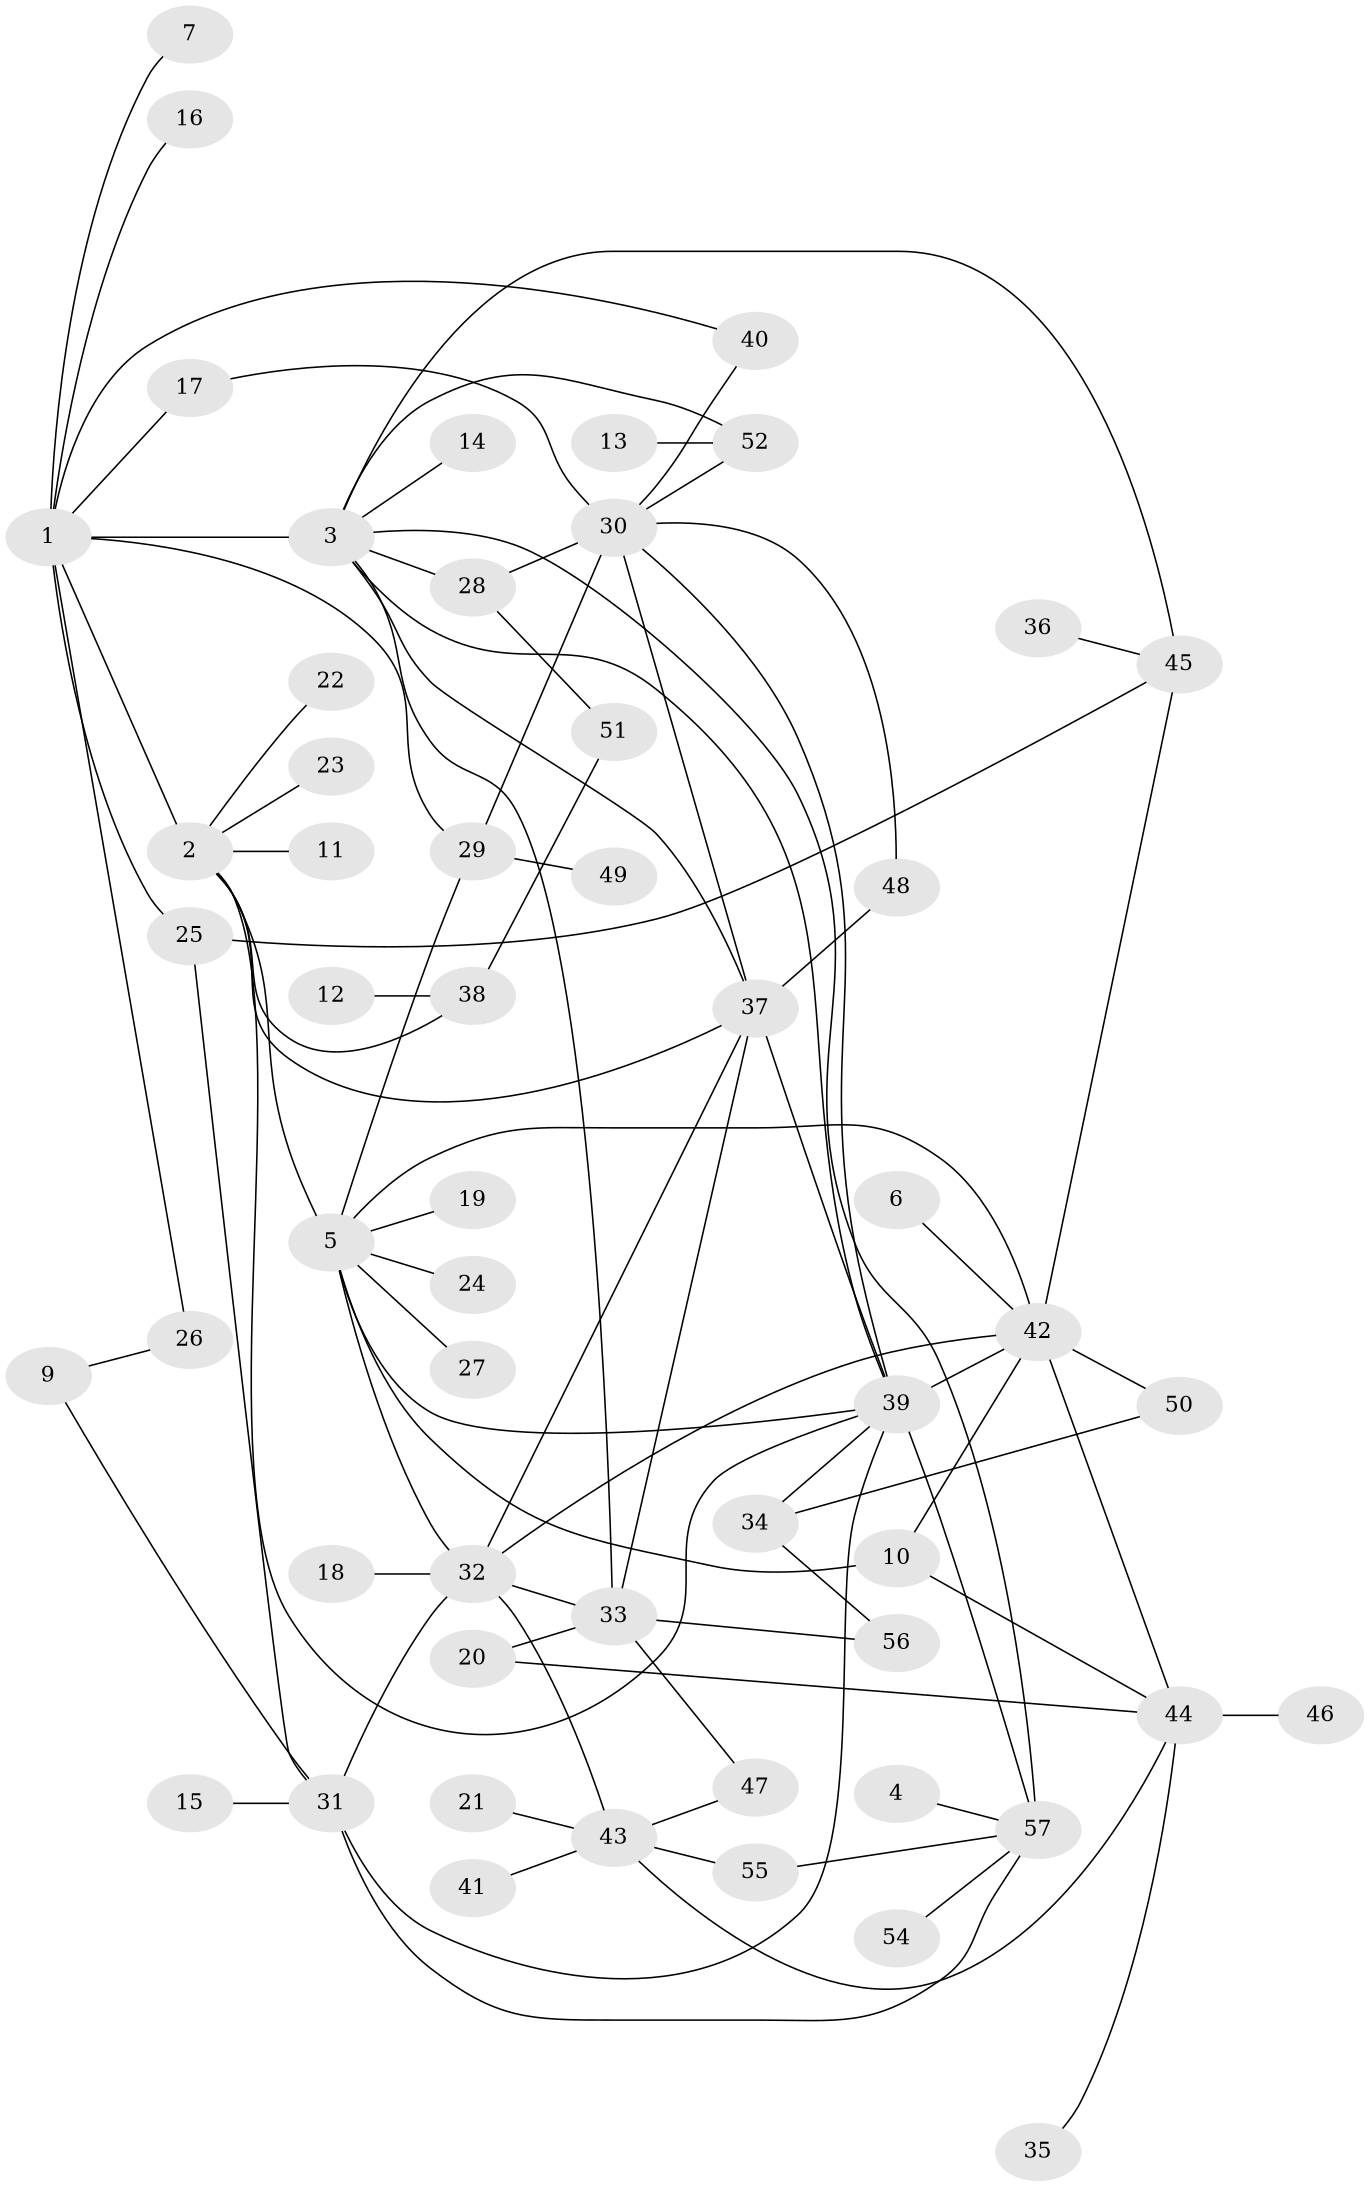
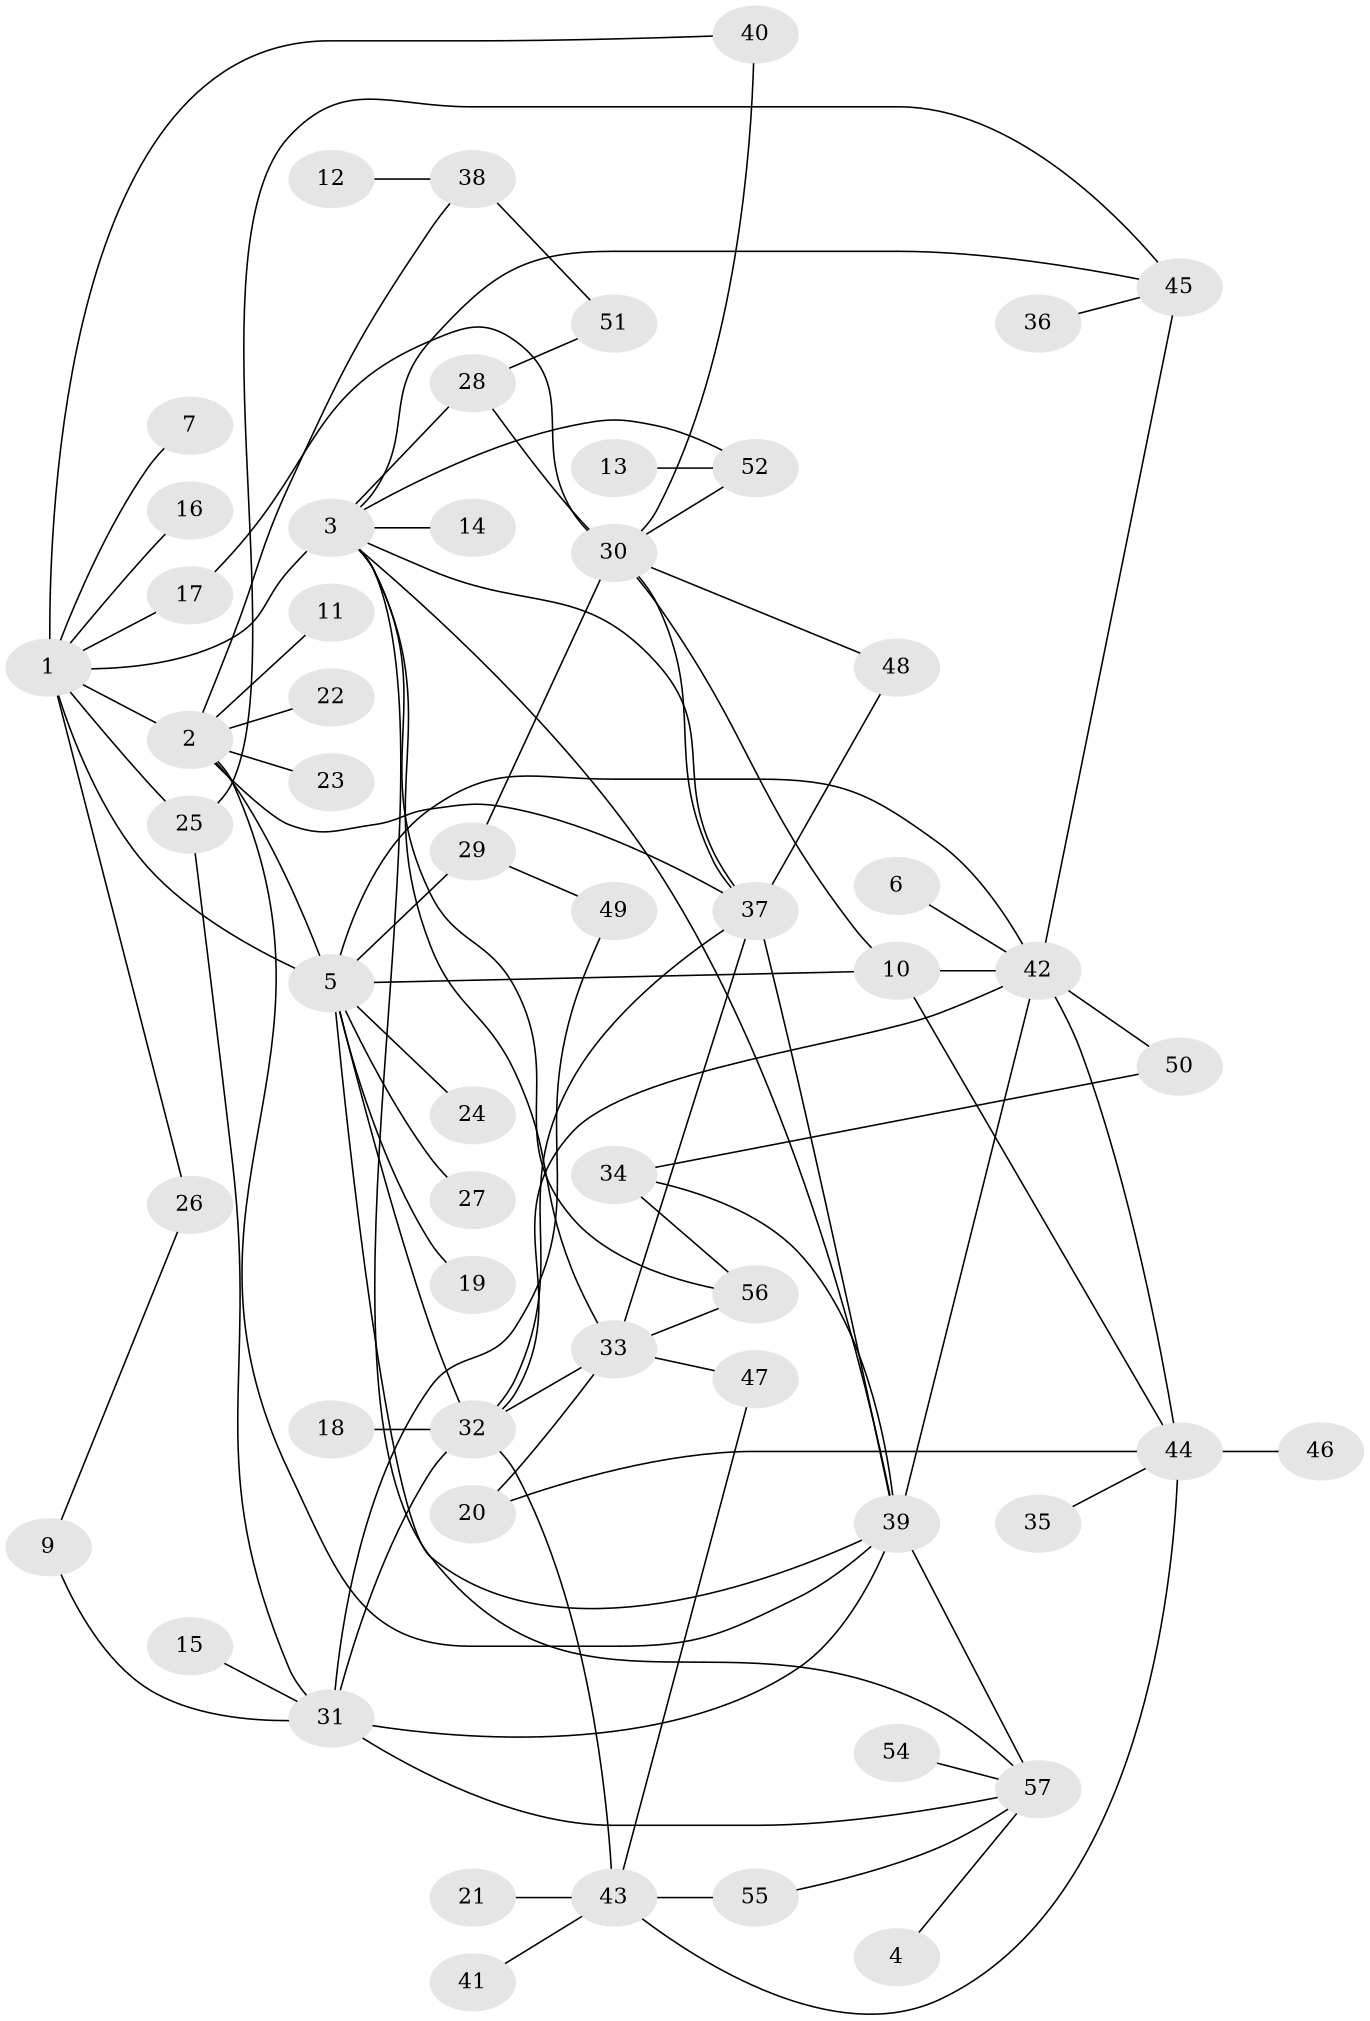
edge "1" -- "29": now "1" -- "5"
edge "30" -- "39": now "30" -- "10"
edge "3" -- "56": added
edge "49" -- "31": added
